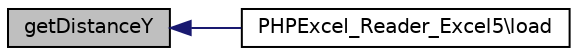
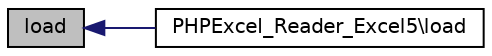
node "getDistanceY": label "getDistanceY" -> "load"
